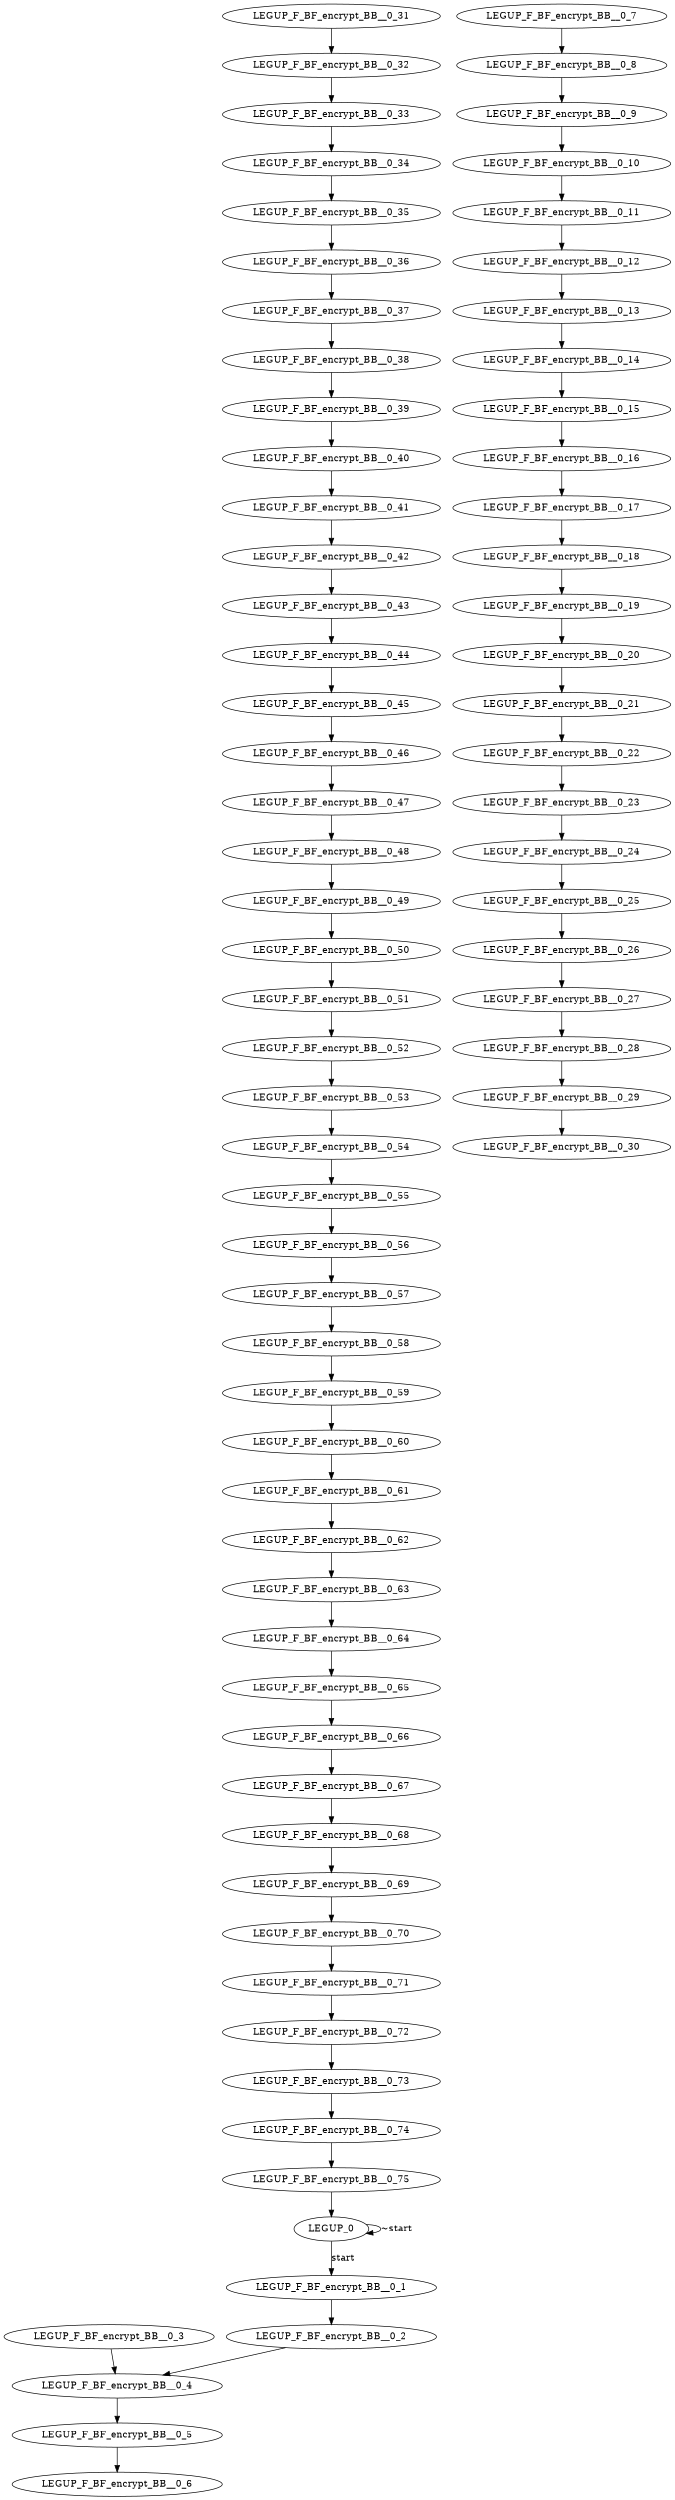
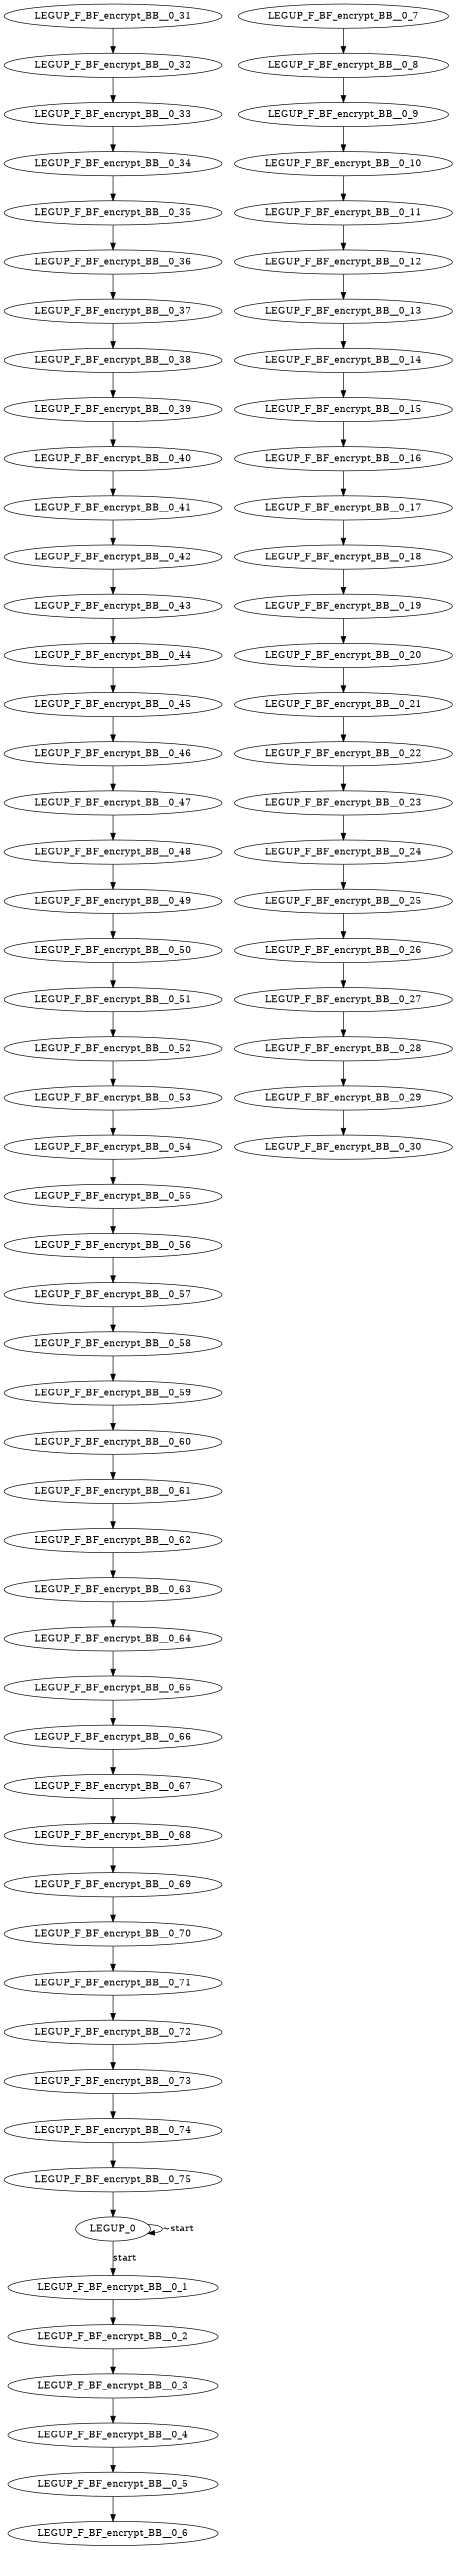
edge "LEGUP_F_BF_encrypt_BB__0_2" -> "LEGUP_F_BF_encrypt_BB__0_4": now "LEGUP_F_BF_encrypt_BB__0_2" -> "LEGUP_F_BF_encrypt_BB__0_3"
